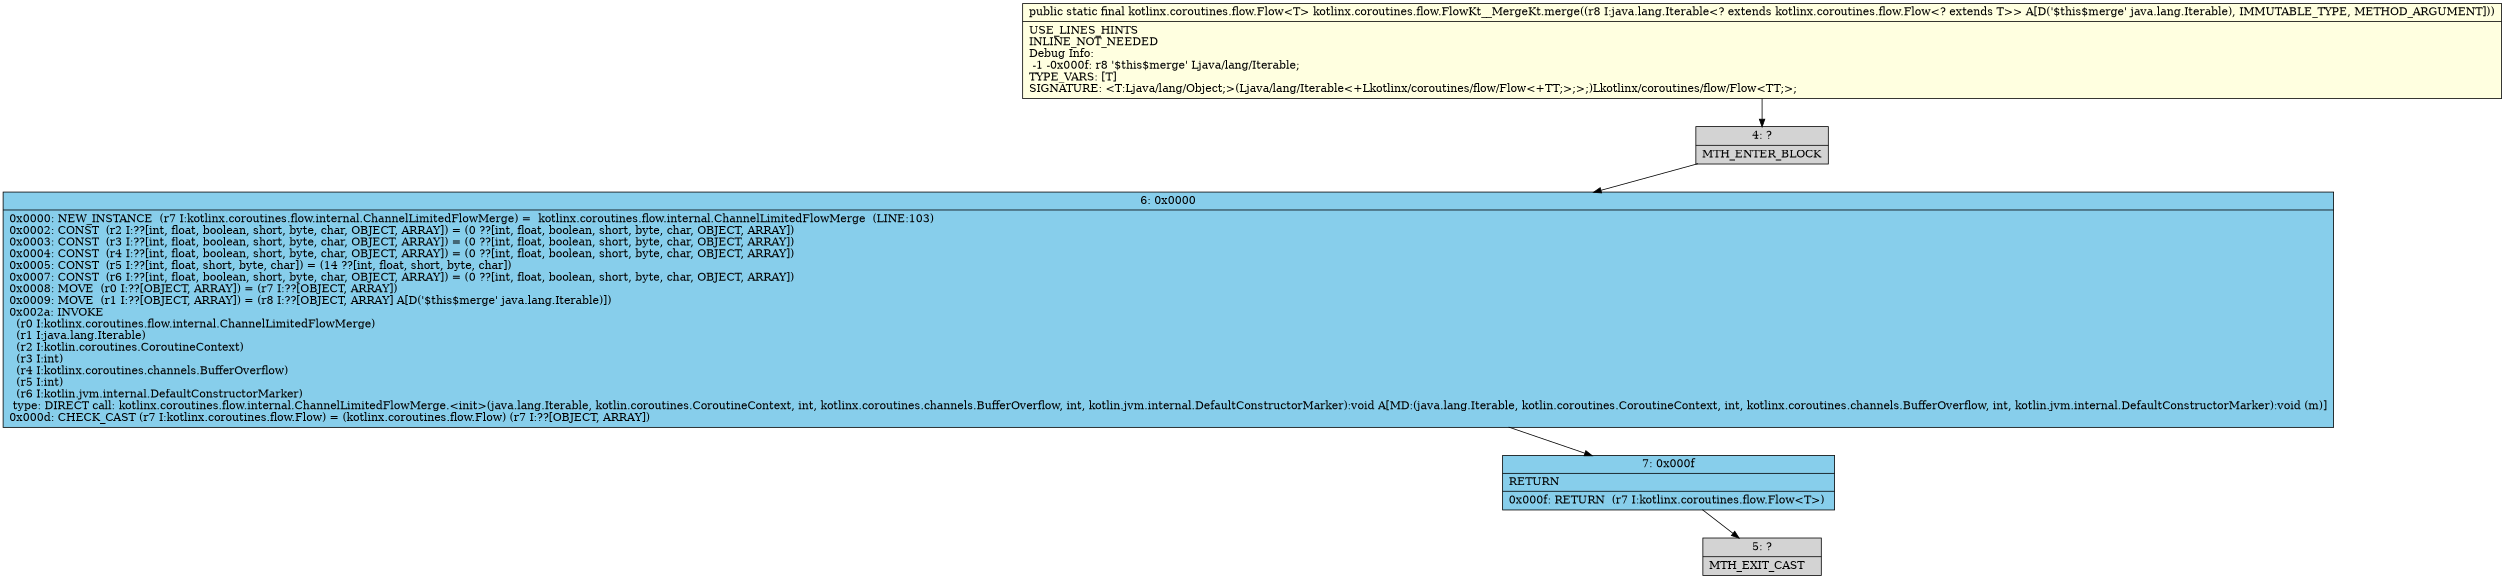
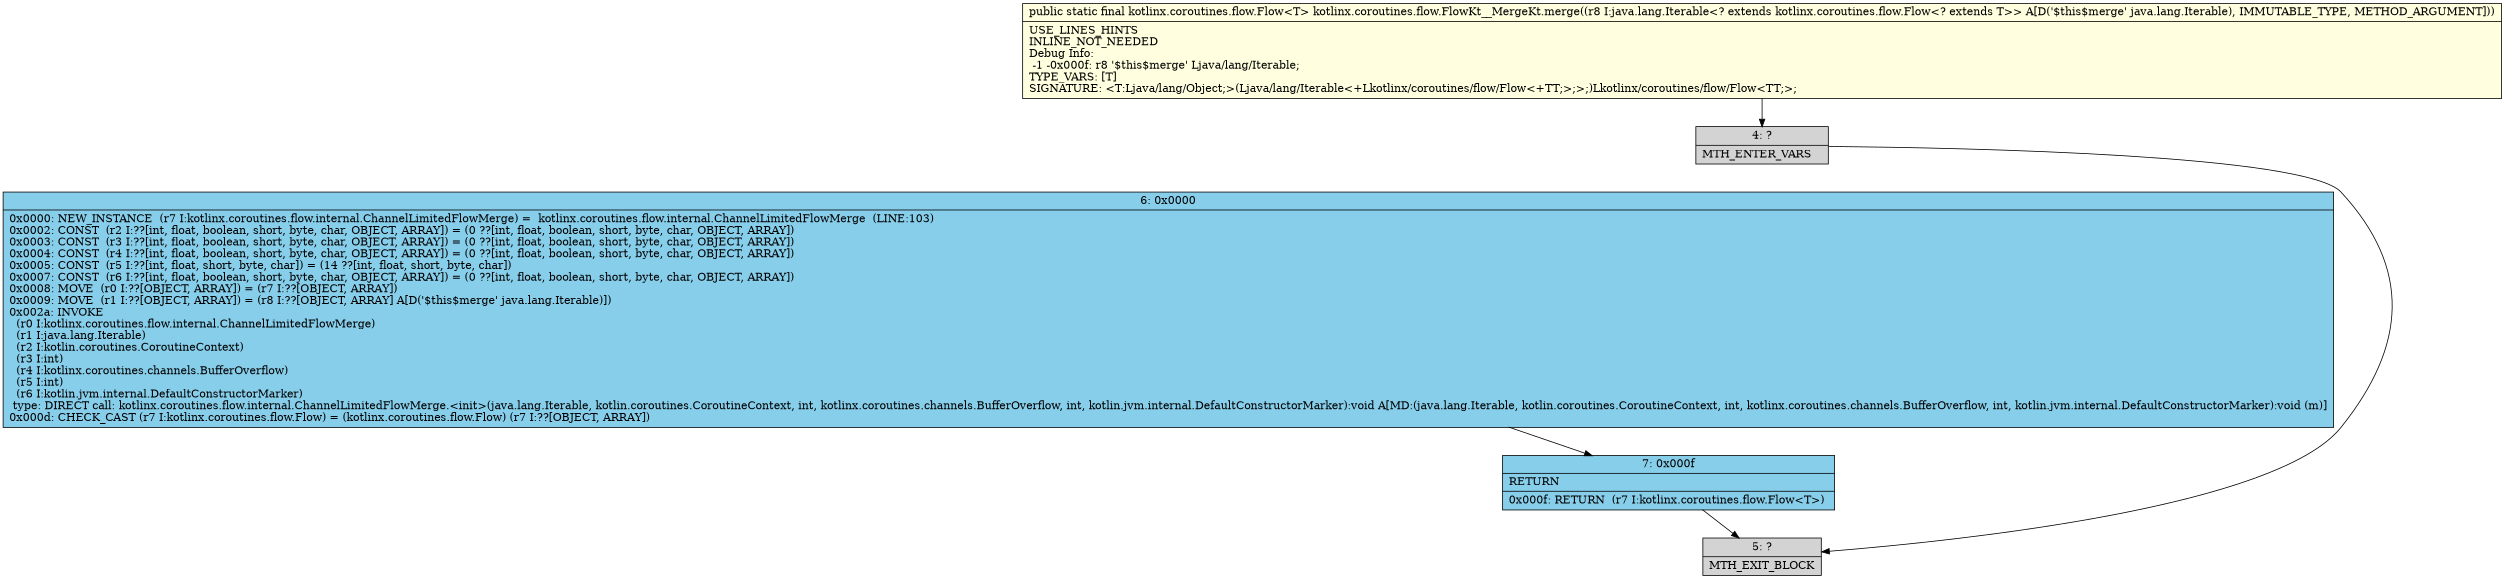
node "4: ?": text "MTH_ENTER_BLOCK" -> "MTH_ENTER_VARS"
edge "4: ?" -> "6: 0x0000": now "4: ?" -> "5: ?"
node "5: ?": text "MTH_EXIT_CAST" -> "MTH_EXIT_BLOCK"
